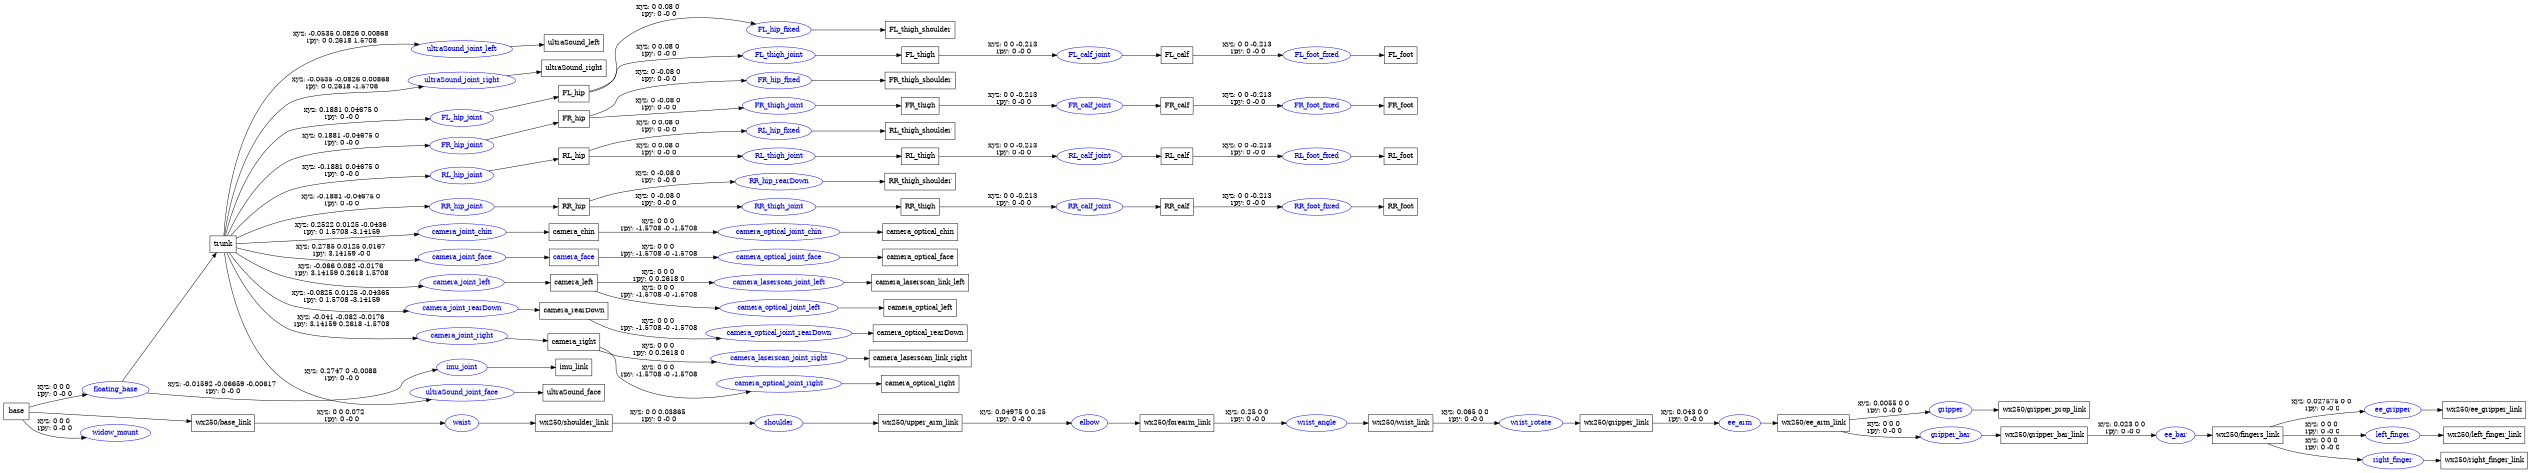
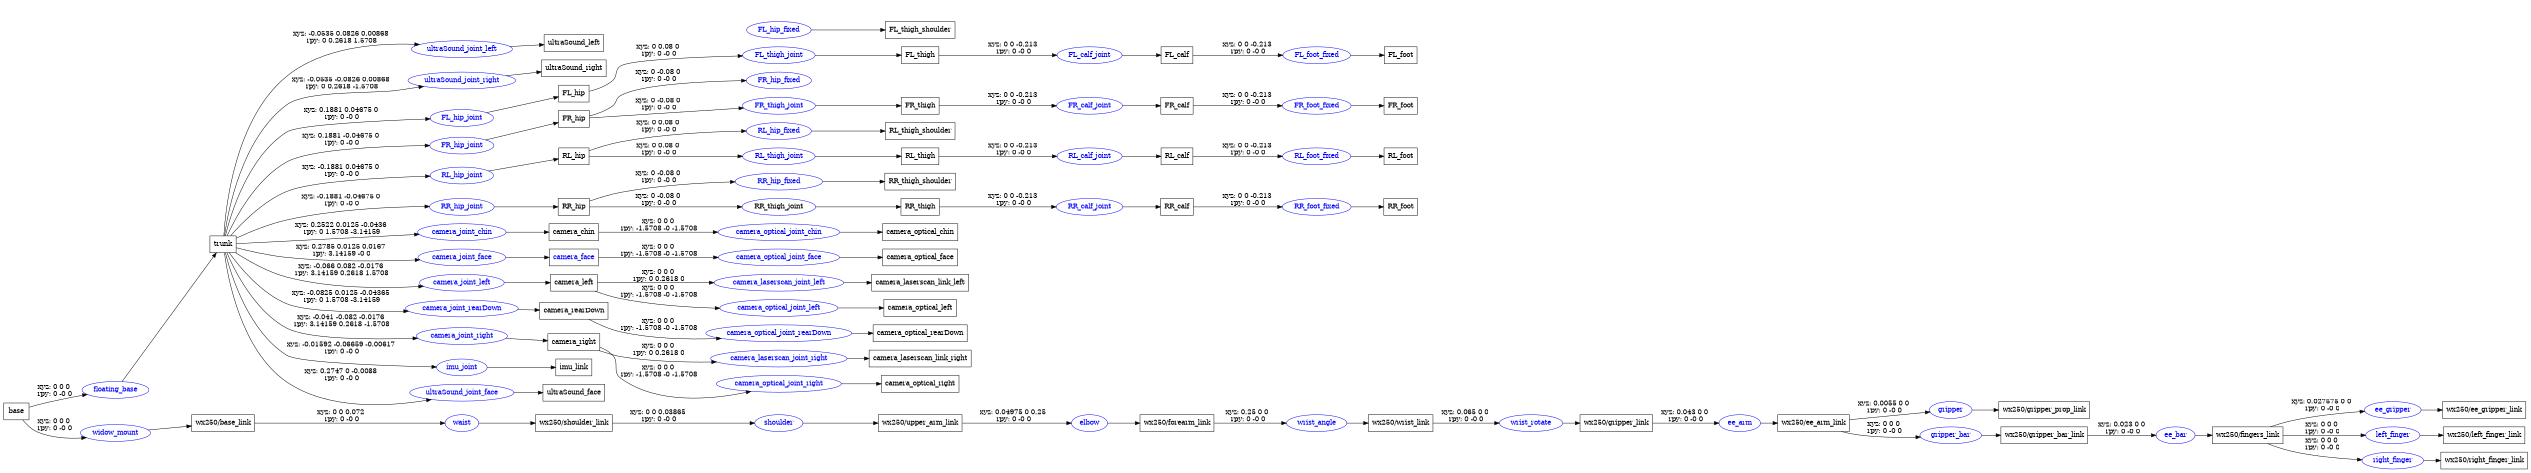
edge "FL_hip" -> "FL_hip_fixed": removed, label "xyz: 0 0.08 0 rpy: 0 -0 0"
node "FR_thigh_shoulder": removed
node "RR_hip_rearDown": label "RR_hip_rearDown" -> "RR_hip_fixed"
node "RR_thigh_joint": fontcolor blue -> black
edge "floating_base" -> "imu_joint": now "trunk" -> "imu_joint"
edge "base" -> "wx250/base_link": now "widow_mount" -> "wx250/base_link"
